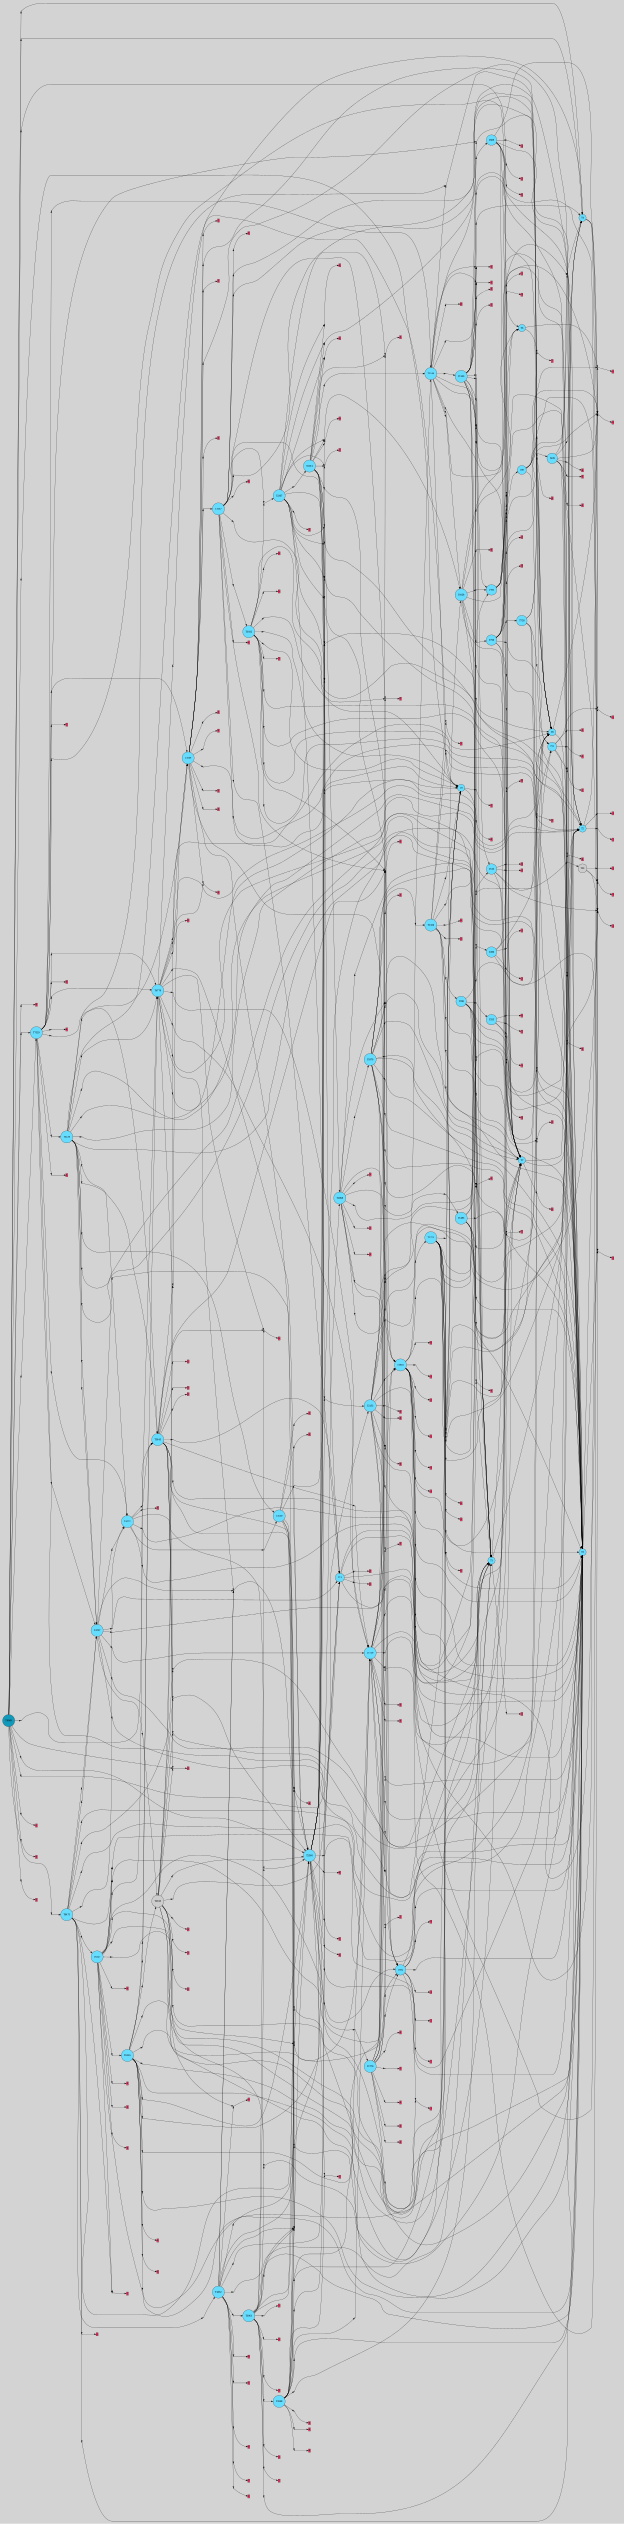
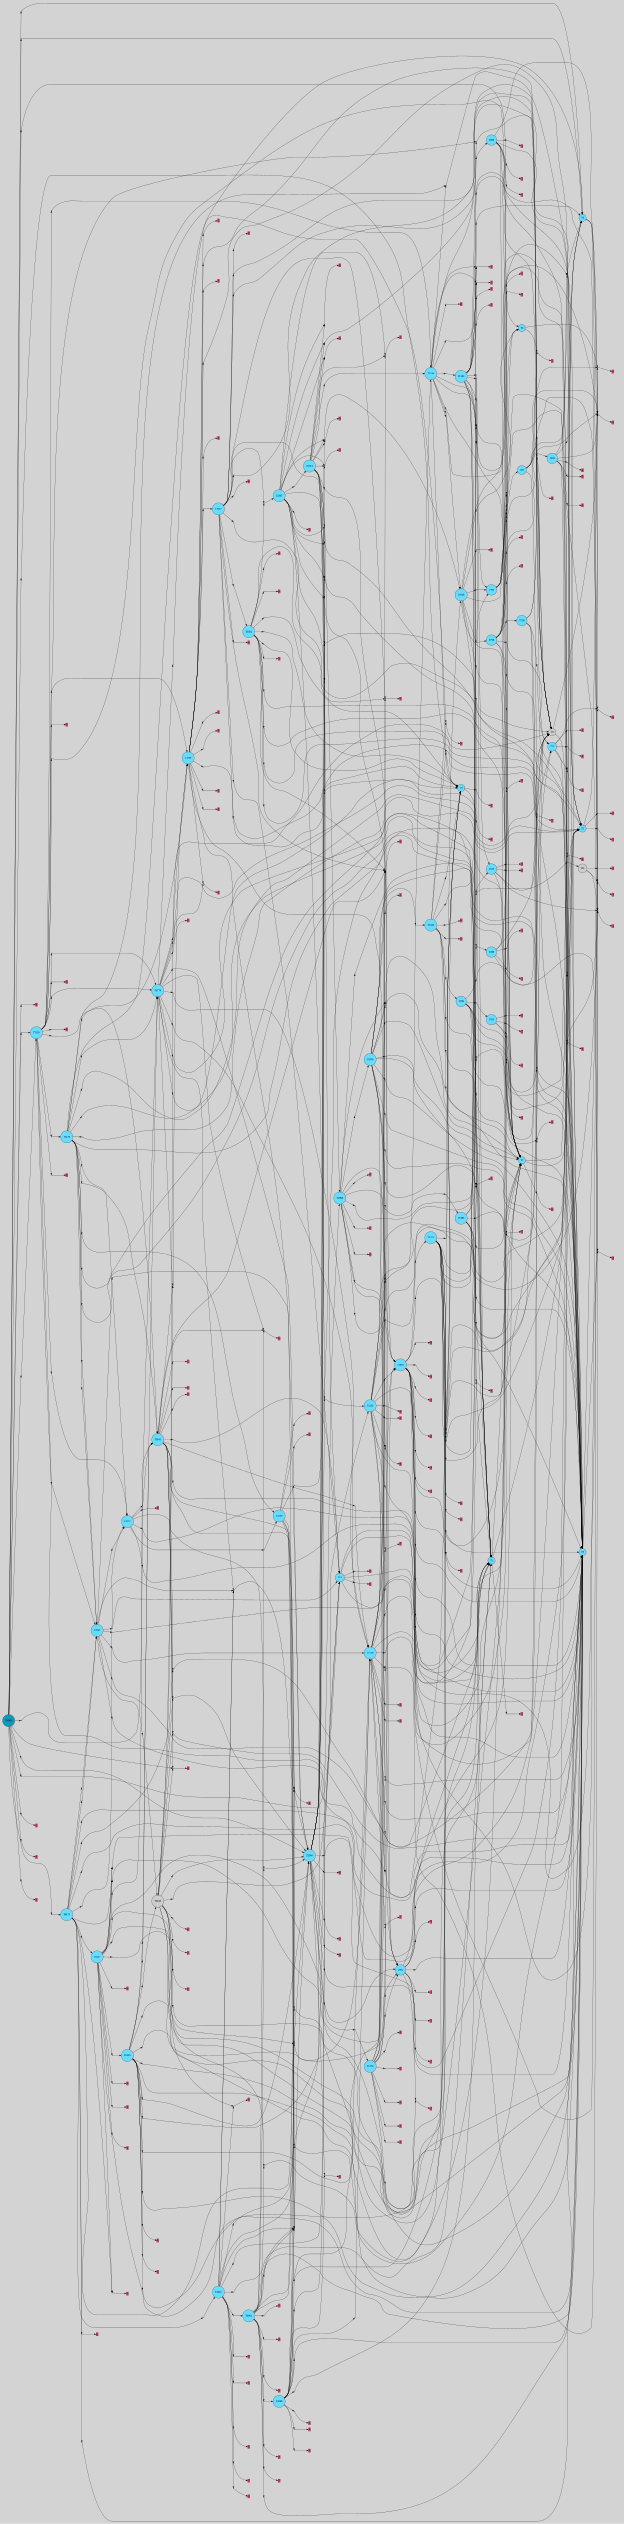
node "T8": fillcolor #66ddff -> #cccccc
